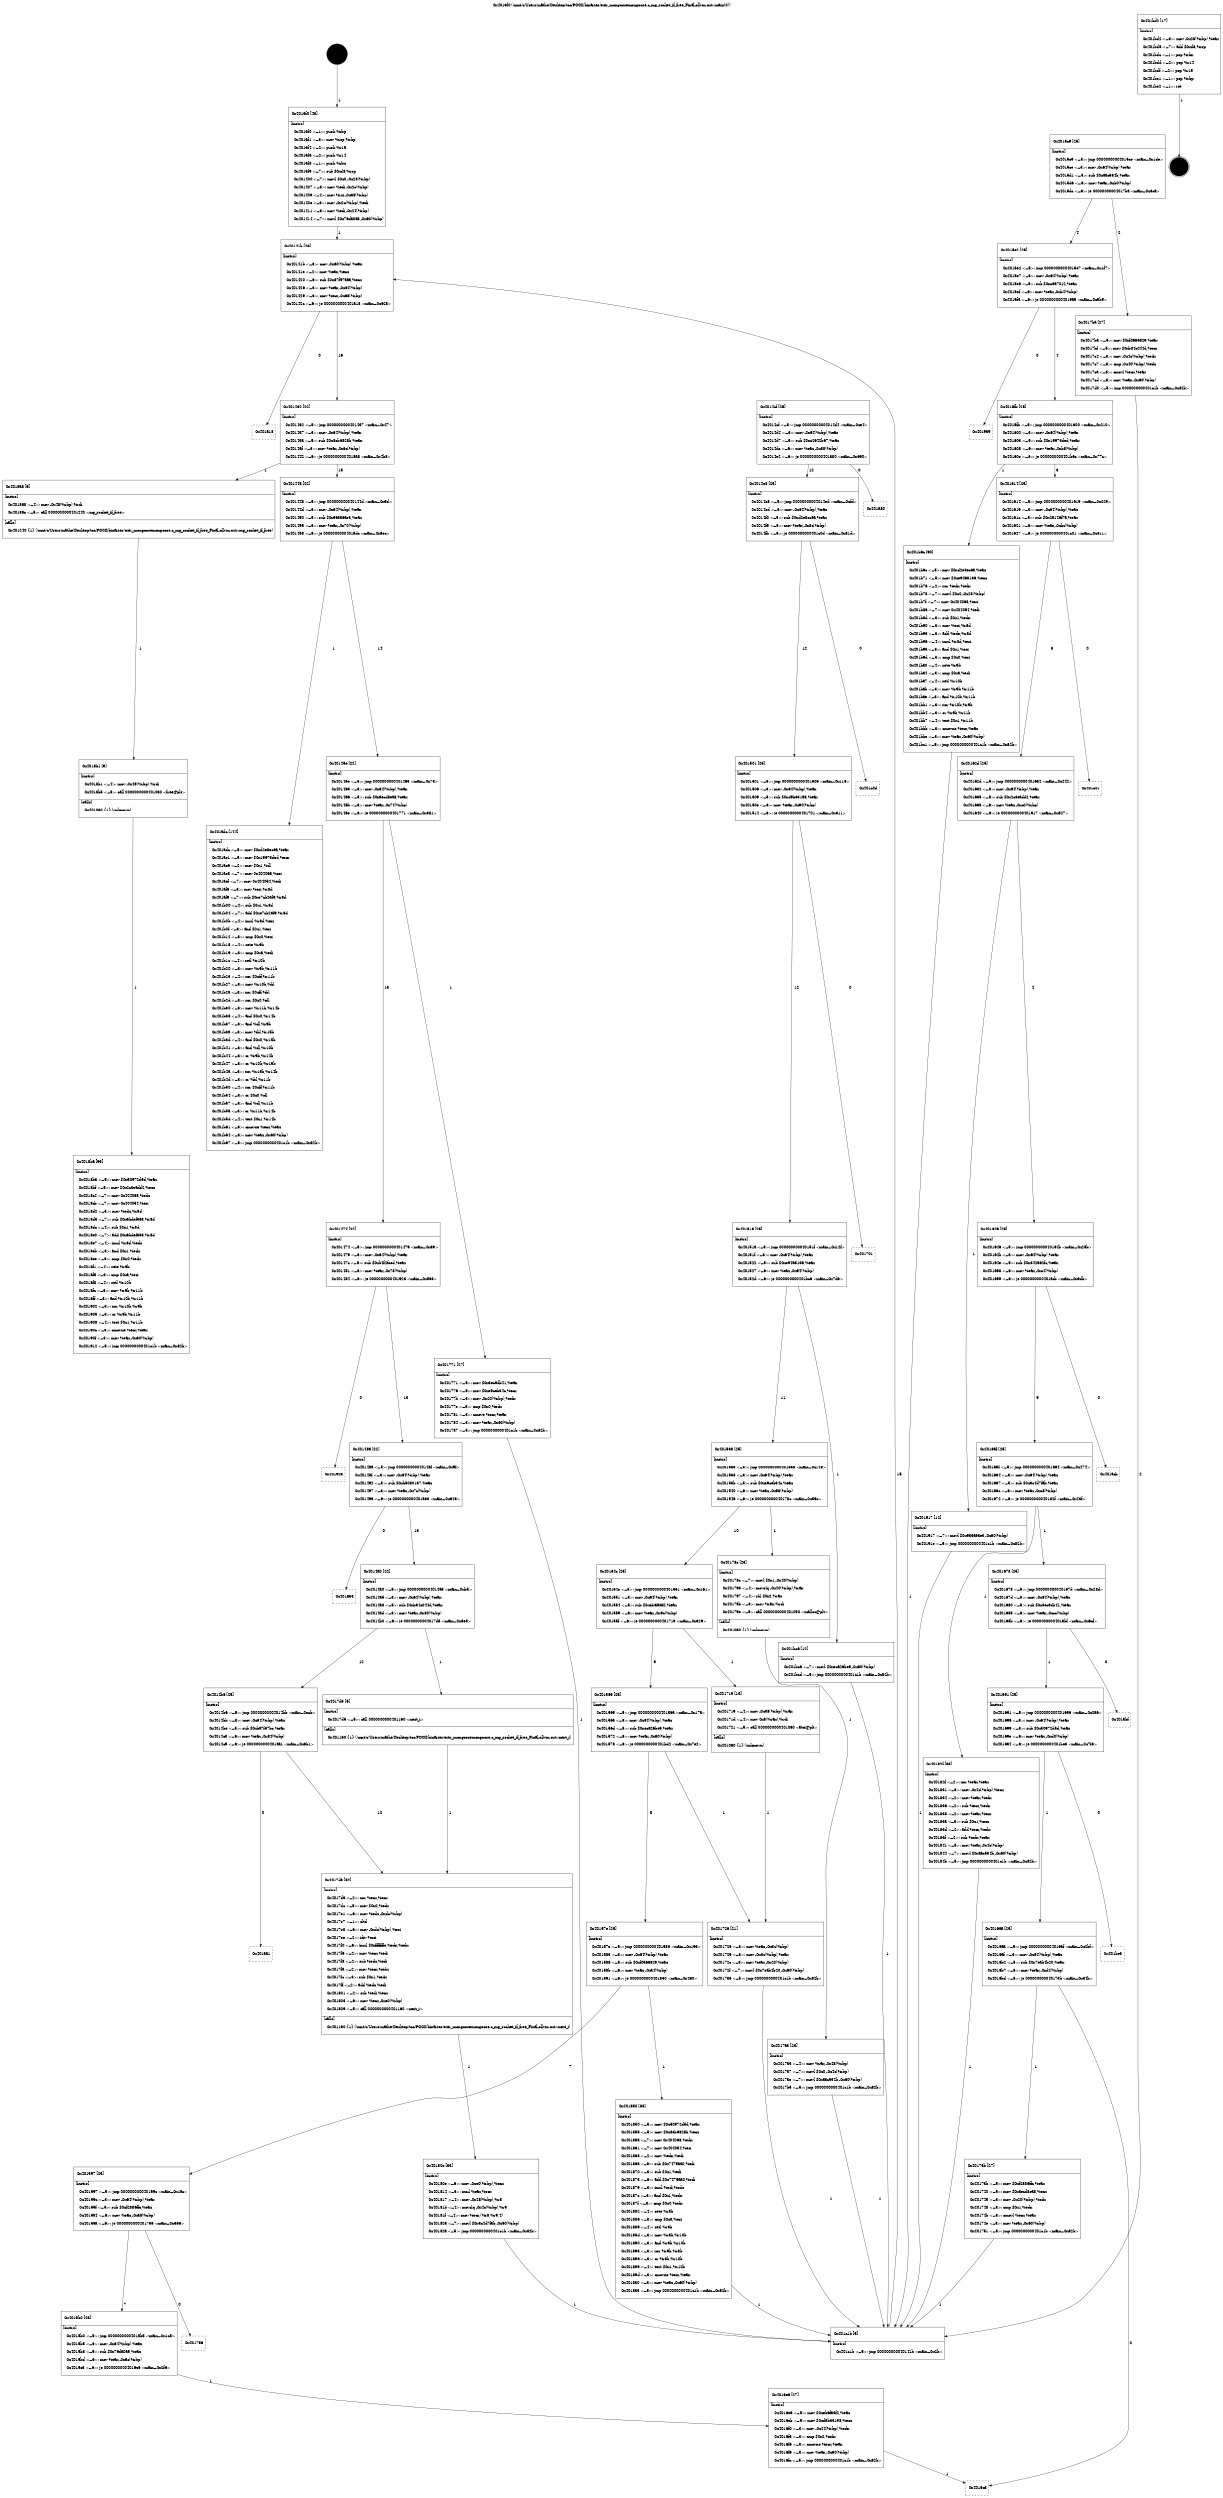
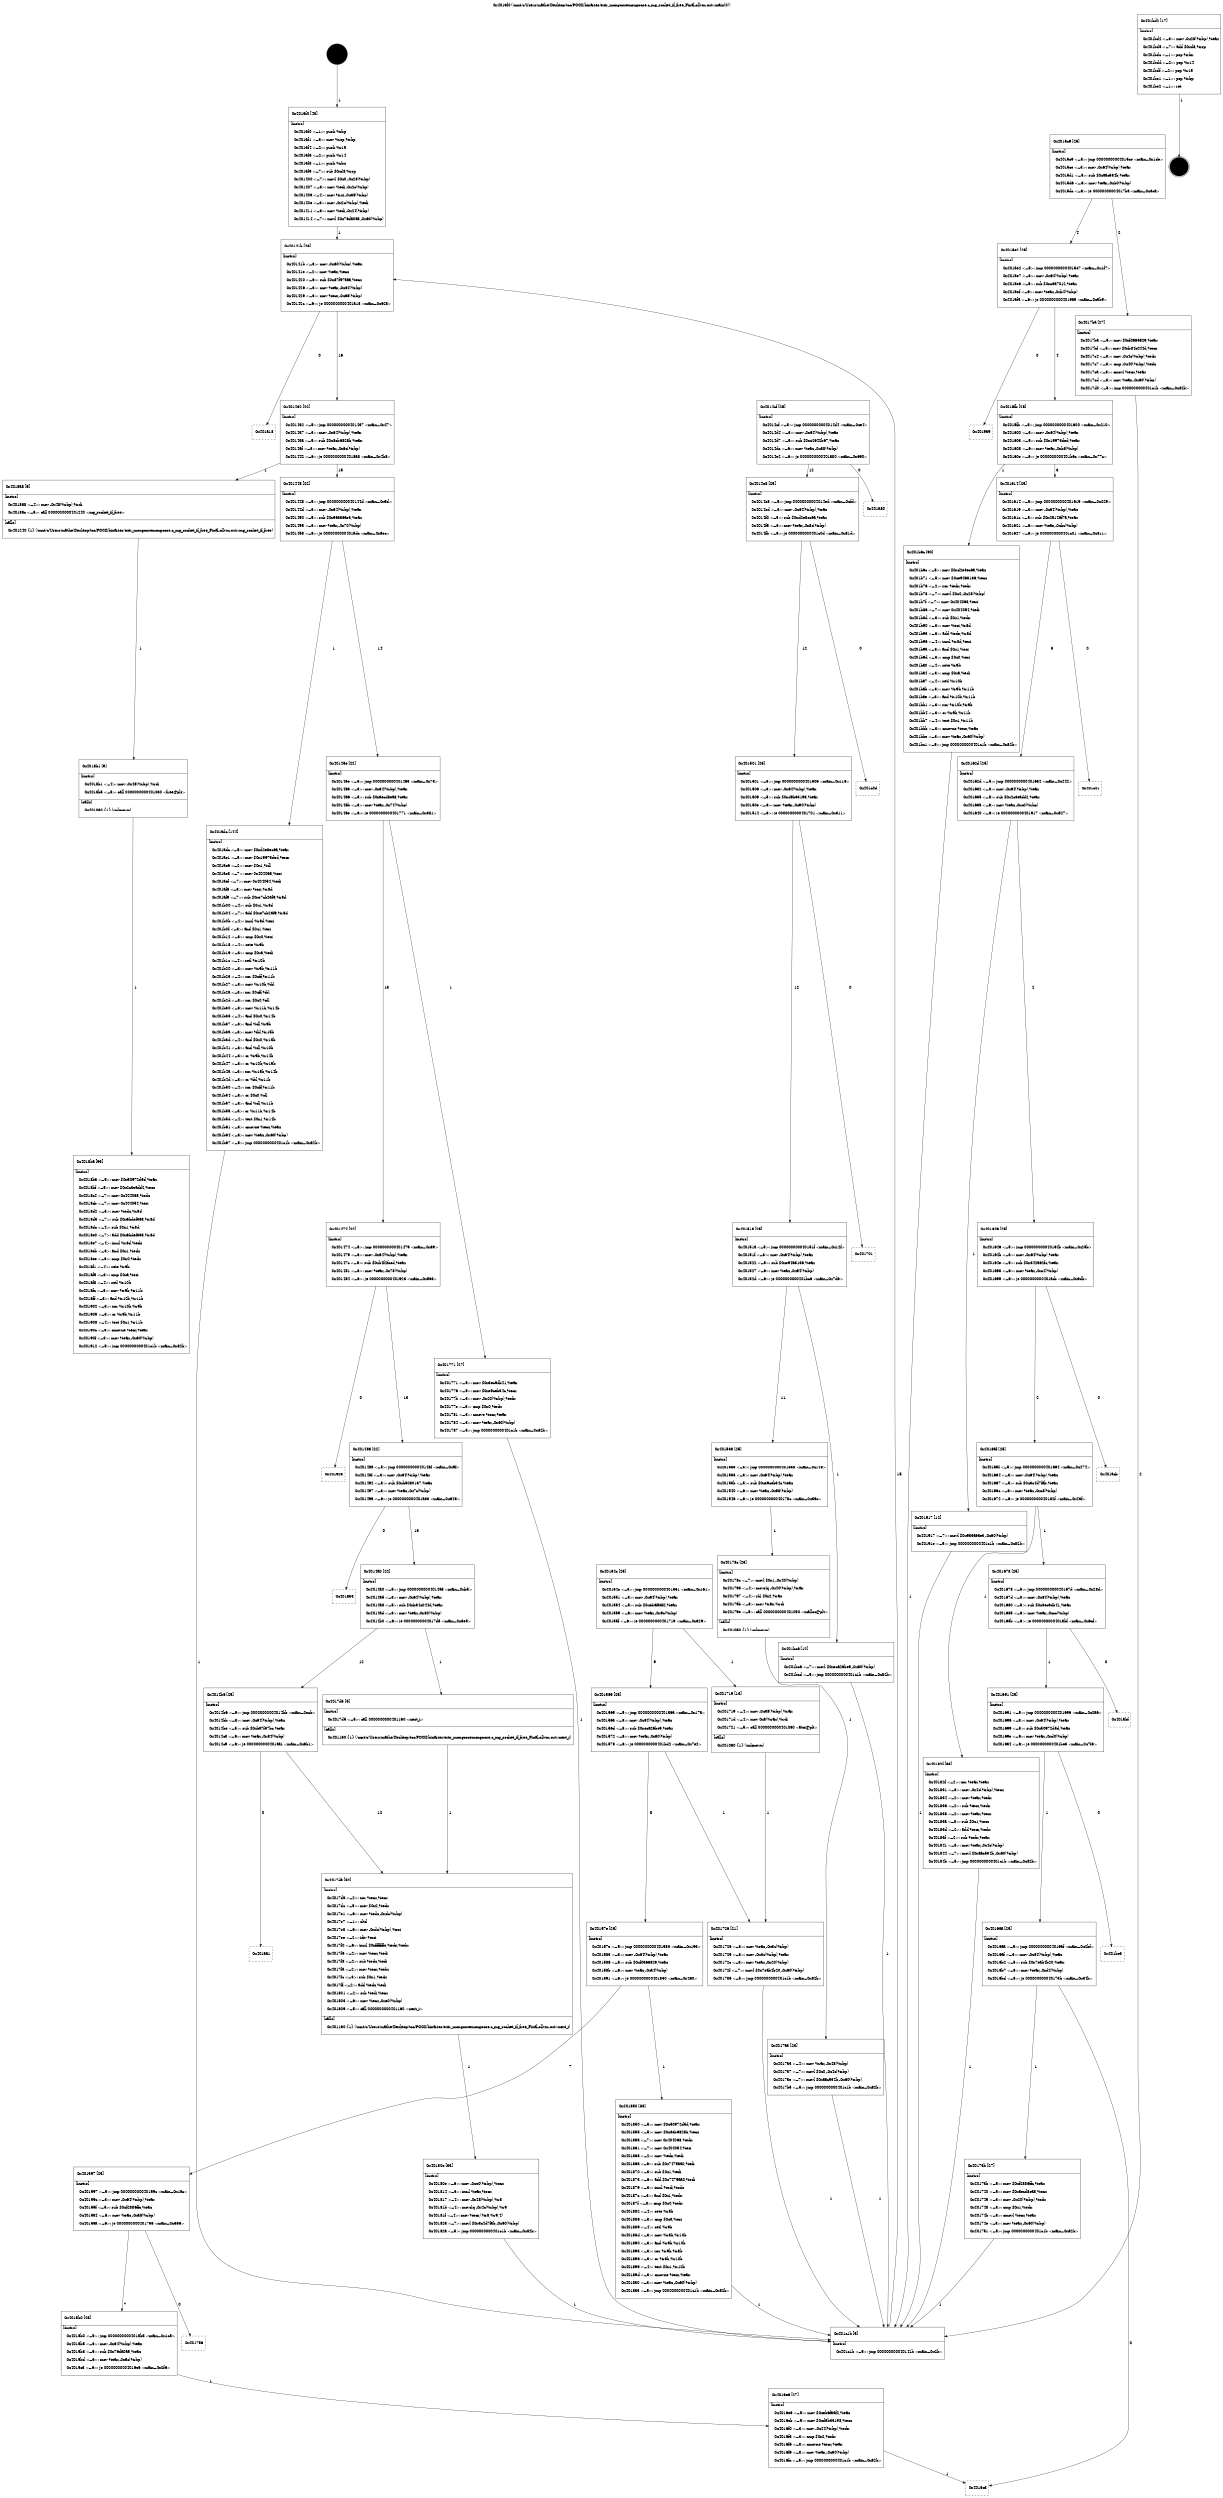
edge "0x401646 [25]" -> "0x40165f [25]": label " 9" -> " 2"
edge "0x401533 [25]" -> "0x40154c [25]": removed, label "10"
edge "0x401adc [144]" -> "0x401c1b [5]": added, label "1"
